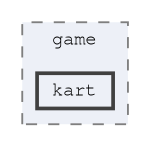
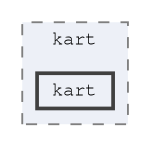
cluster "game": label "game" -> "kart"
